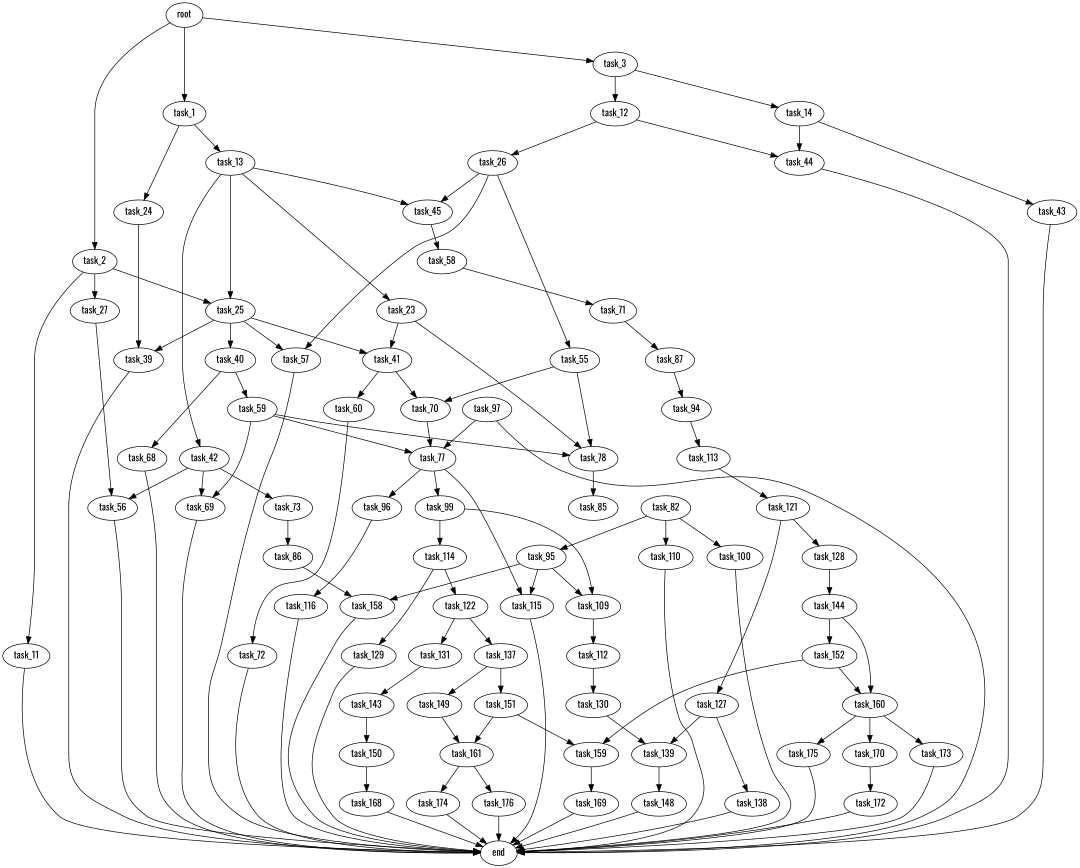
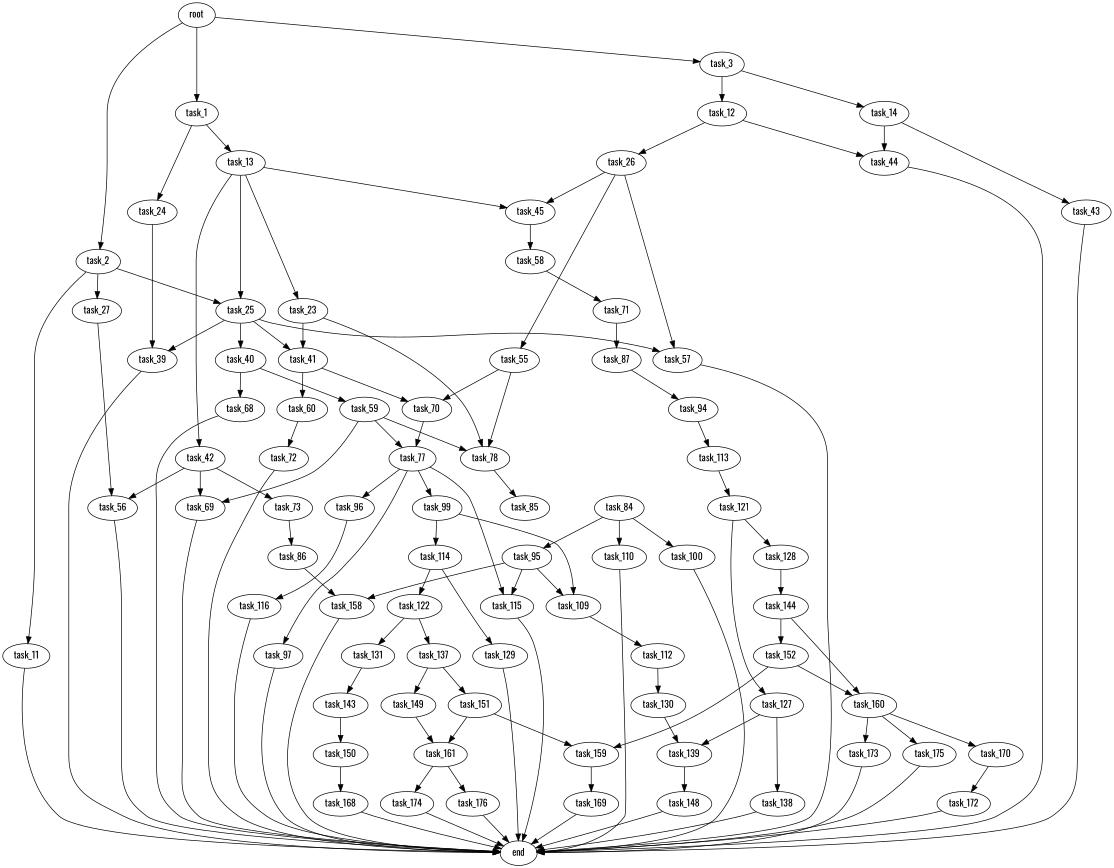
edge "task_97" -> "task_77": reversed
node "task_82": label "task_82" -> "task_84"
